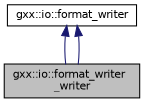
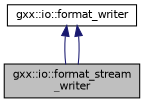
node "gxx::io::format_writer _writer": label "gxx::io::format_writer _writer" -> "gxx::io::format_stream _writer"
